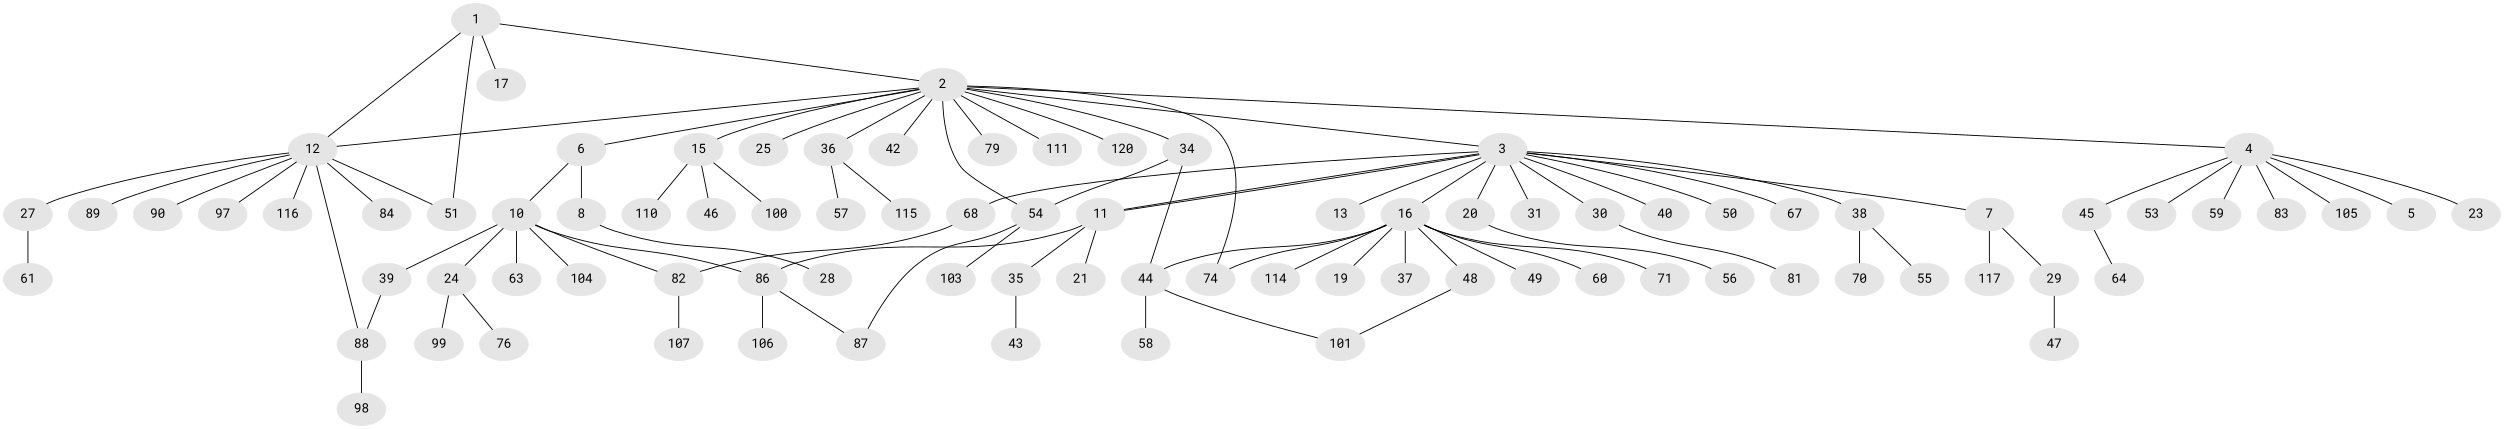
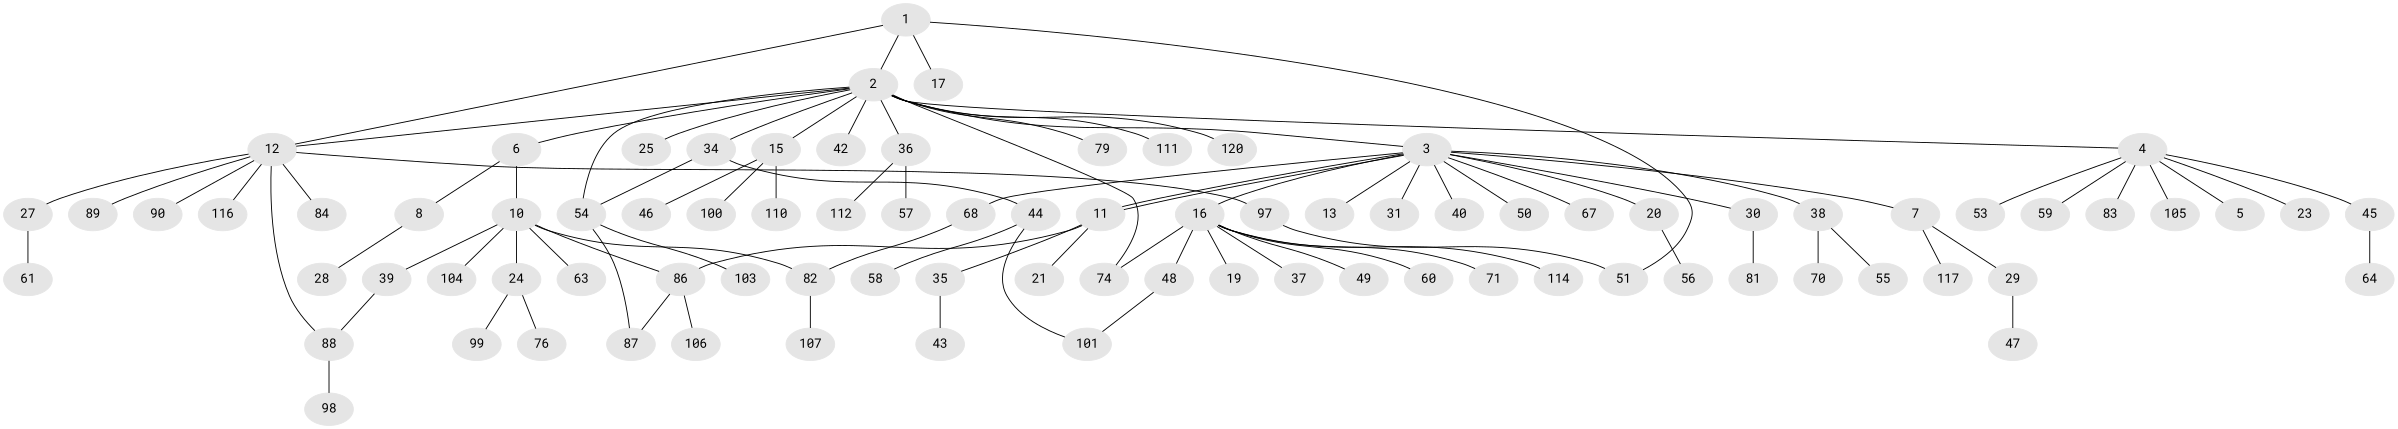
edge "12" -- "51": now "97" -- "51"
node "115": label "115" -> "112"
edge "16" -- "44": removed
